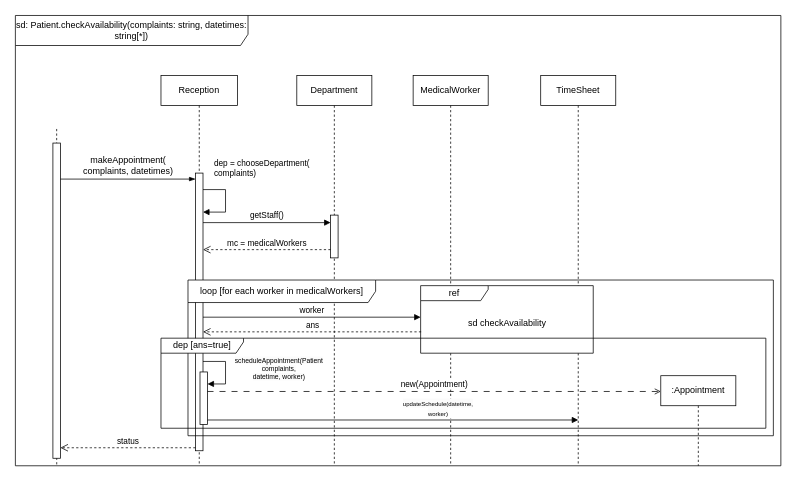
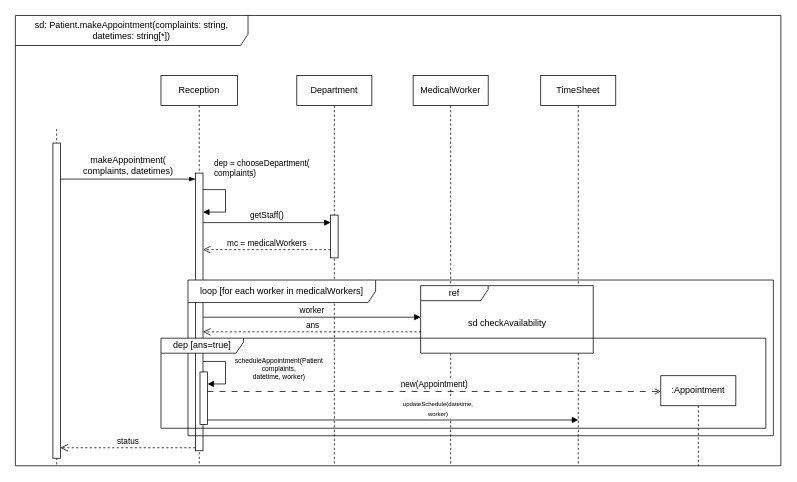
node "sd: Patient.checkAvailability(complaints: string, datetimes: string[*])": label "sd: Patient.checkAvailability(complaints: string, datetimes: string[*])" -> "sd: Patient.makeAppointment(complaints: string, datetimes: string[*])"
